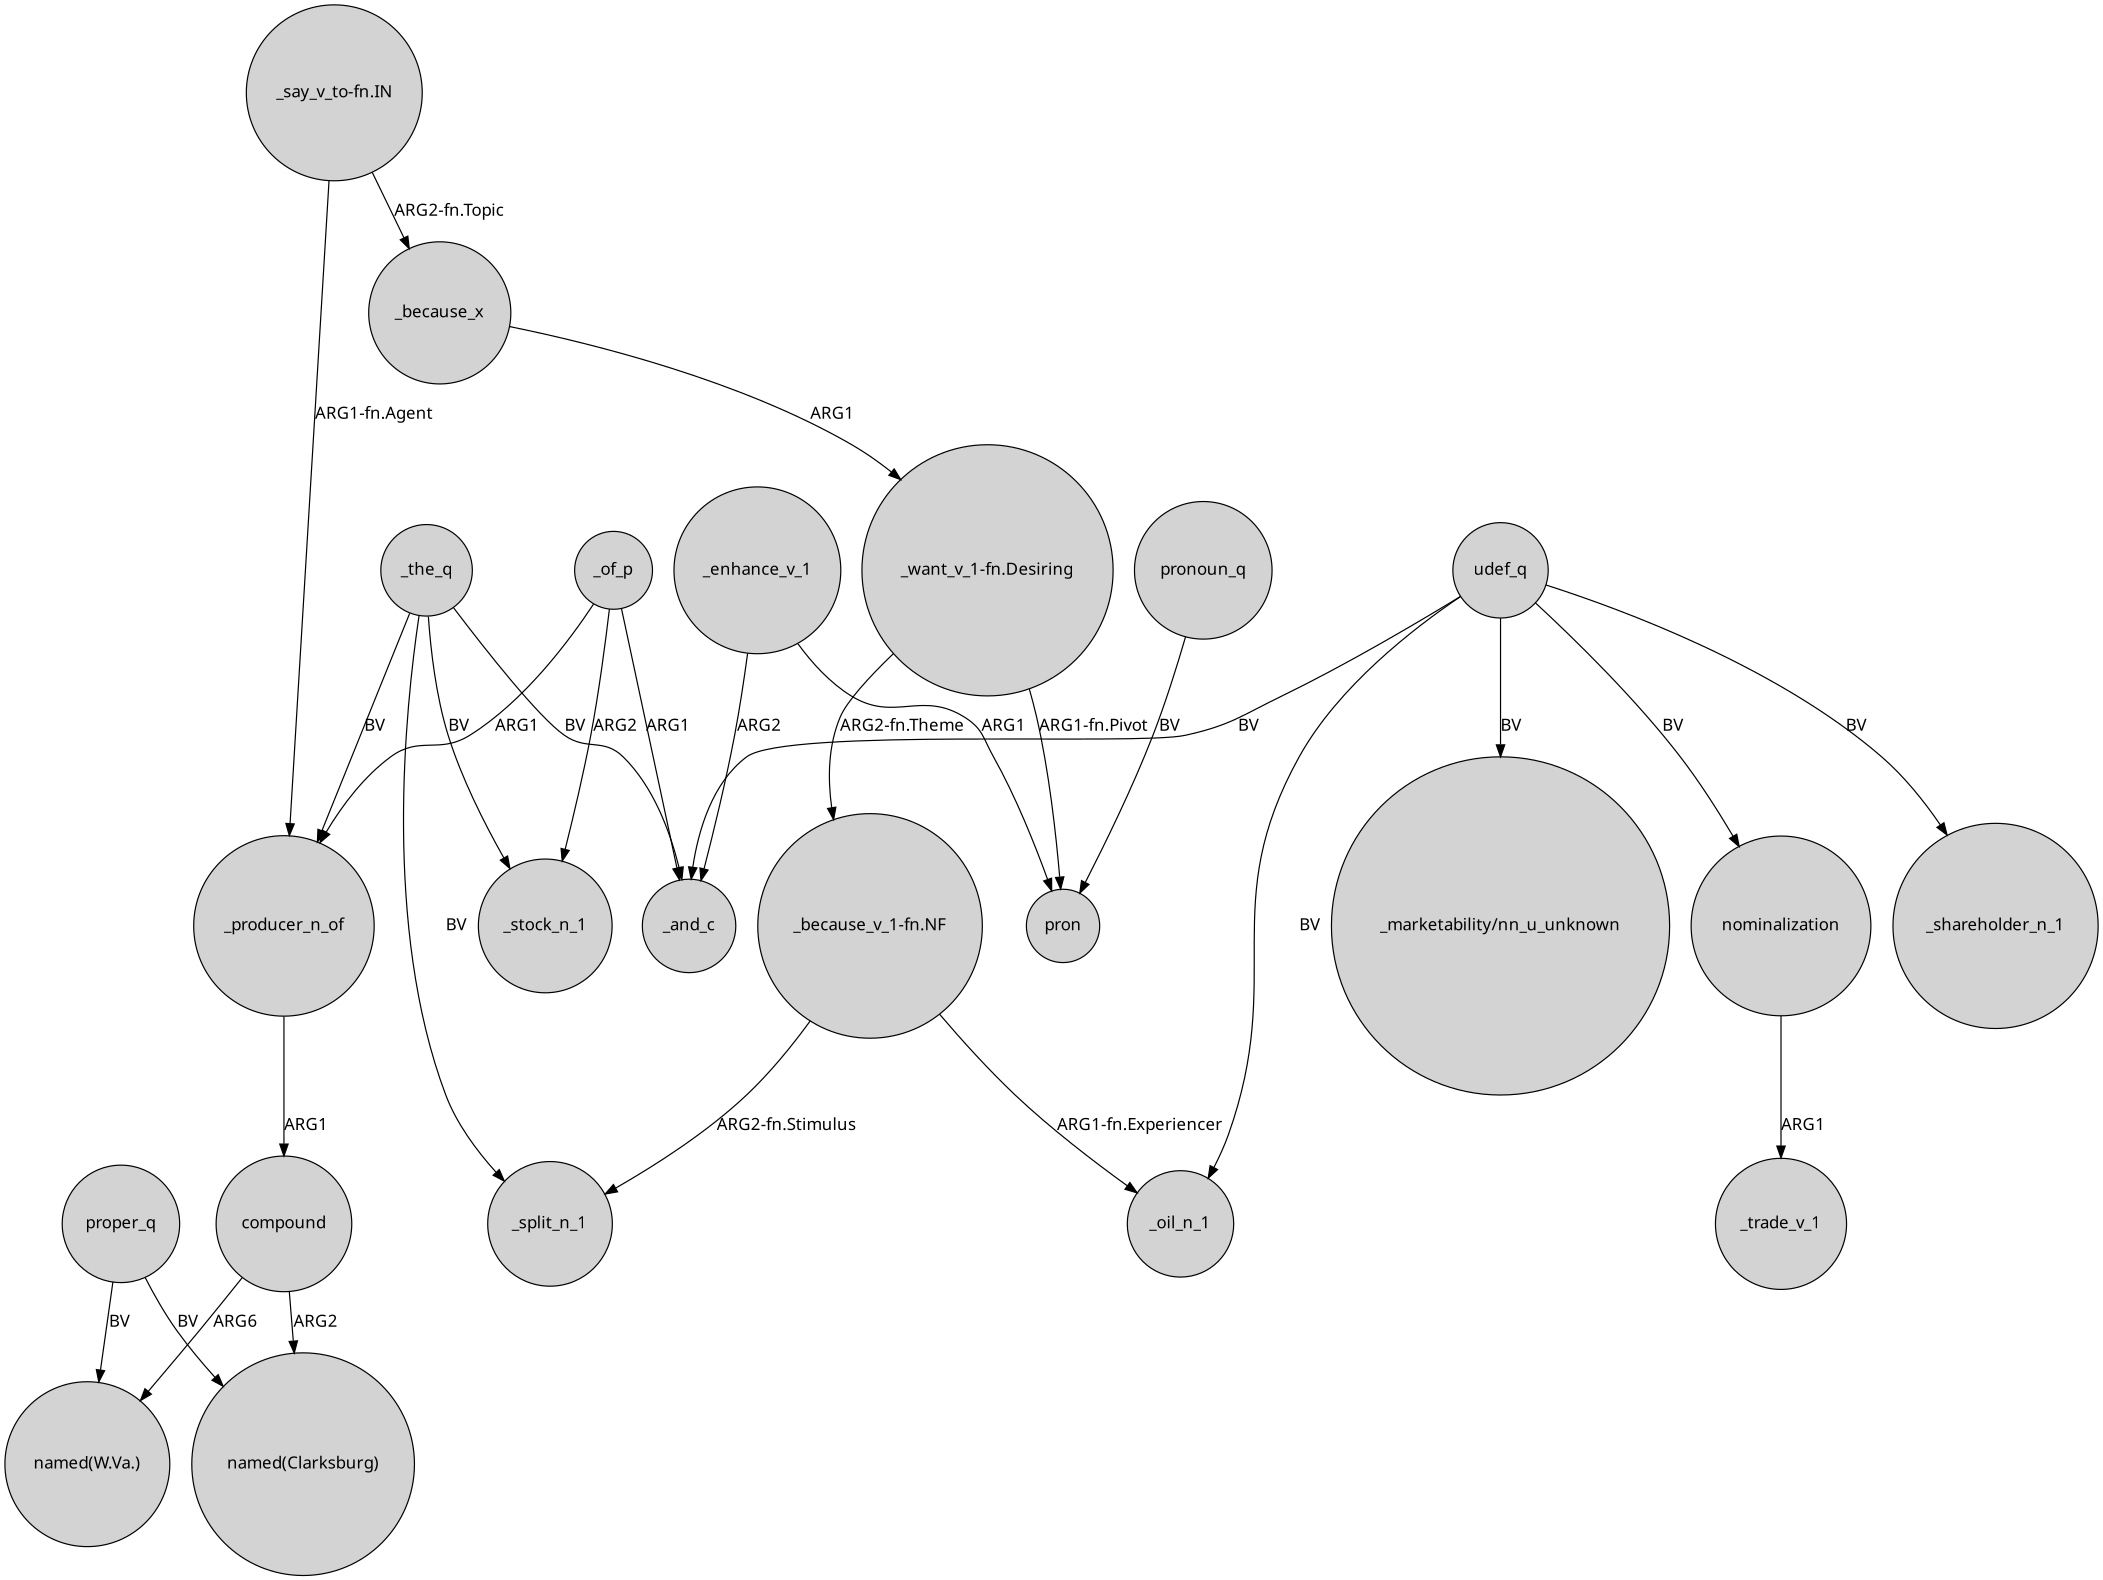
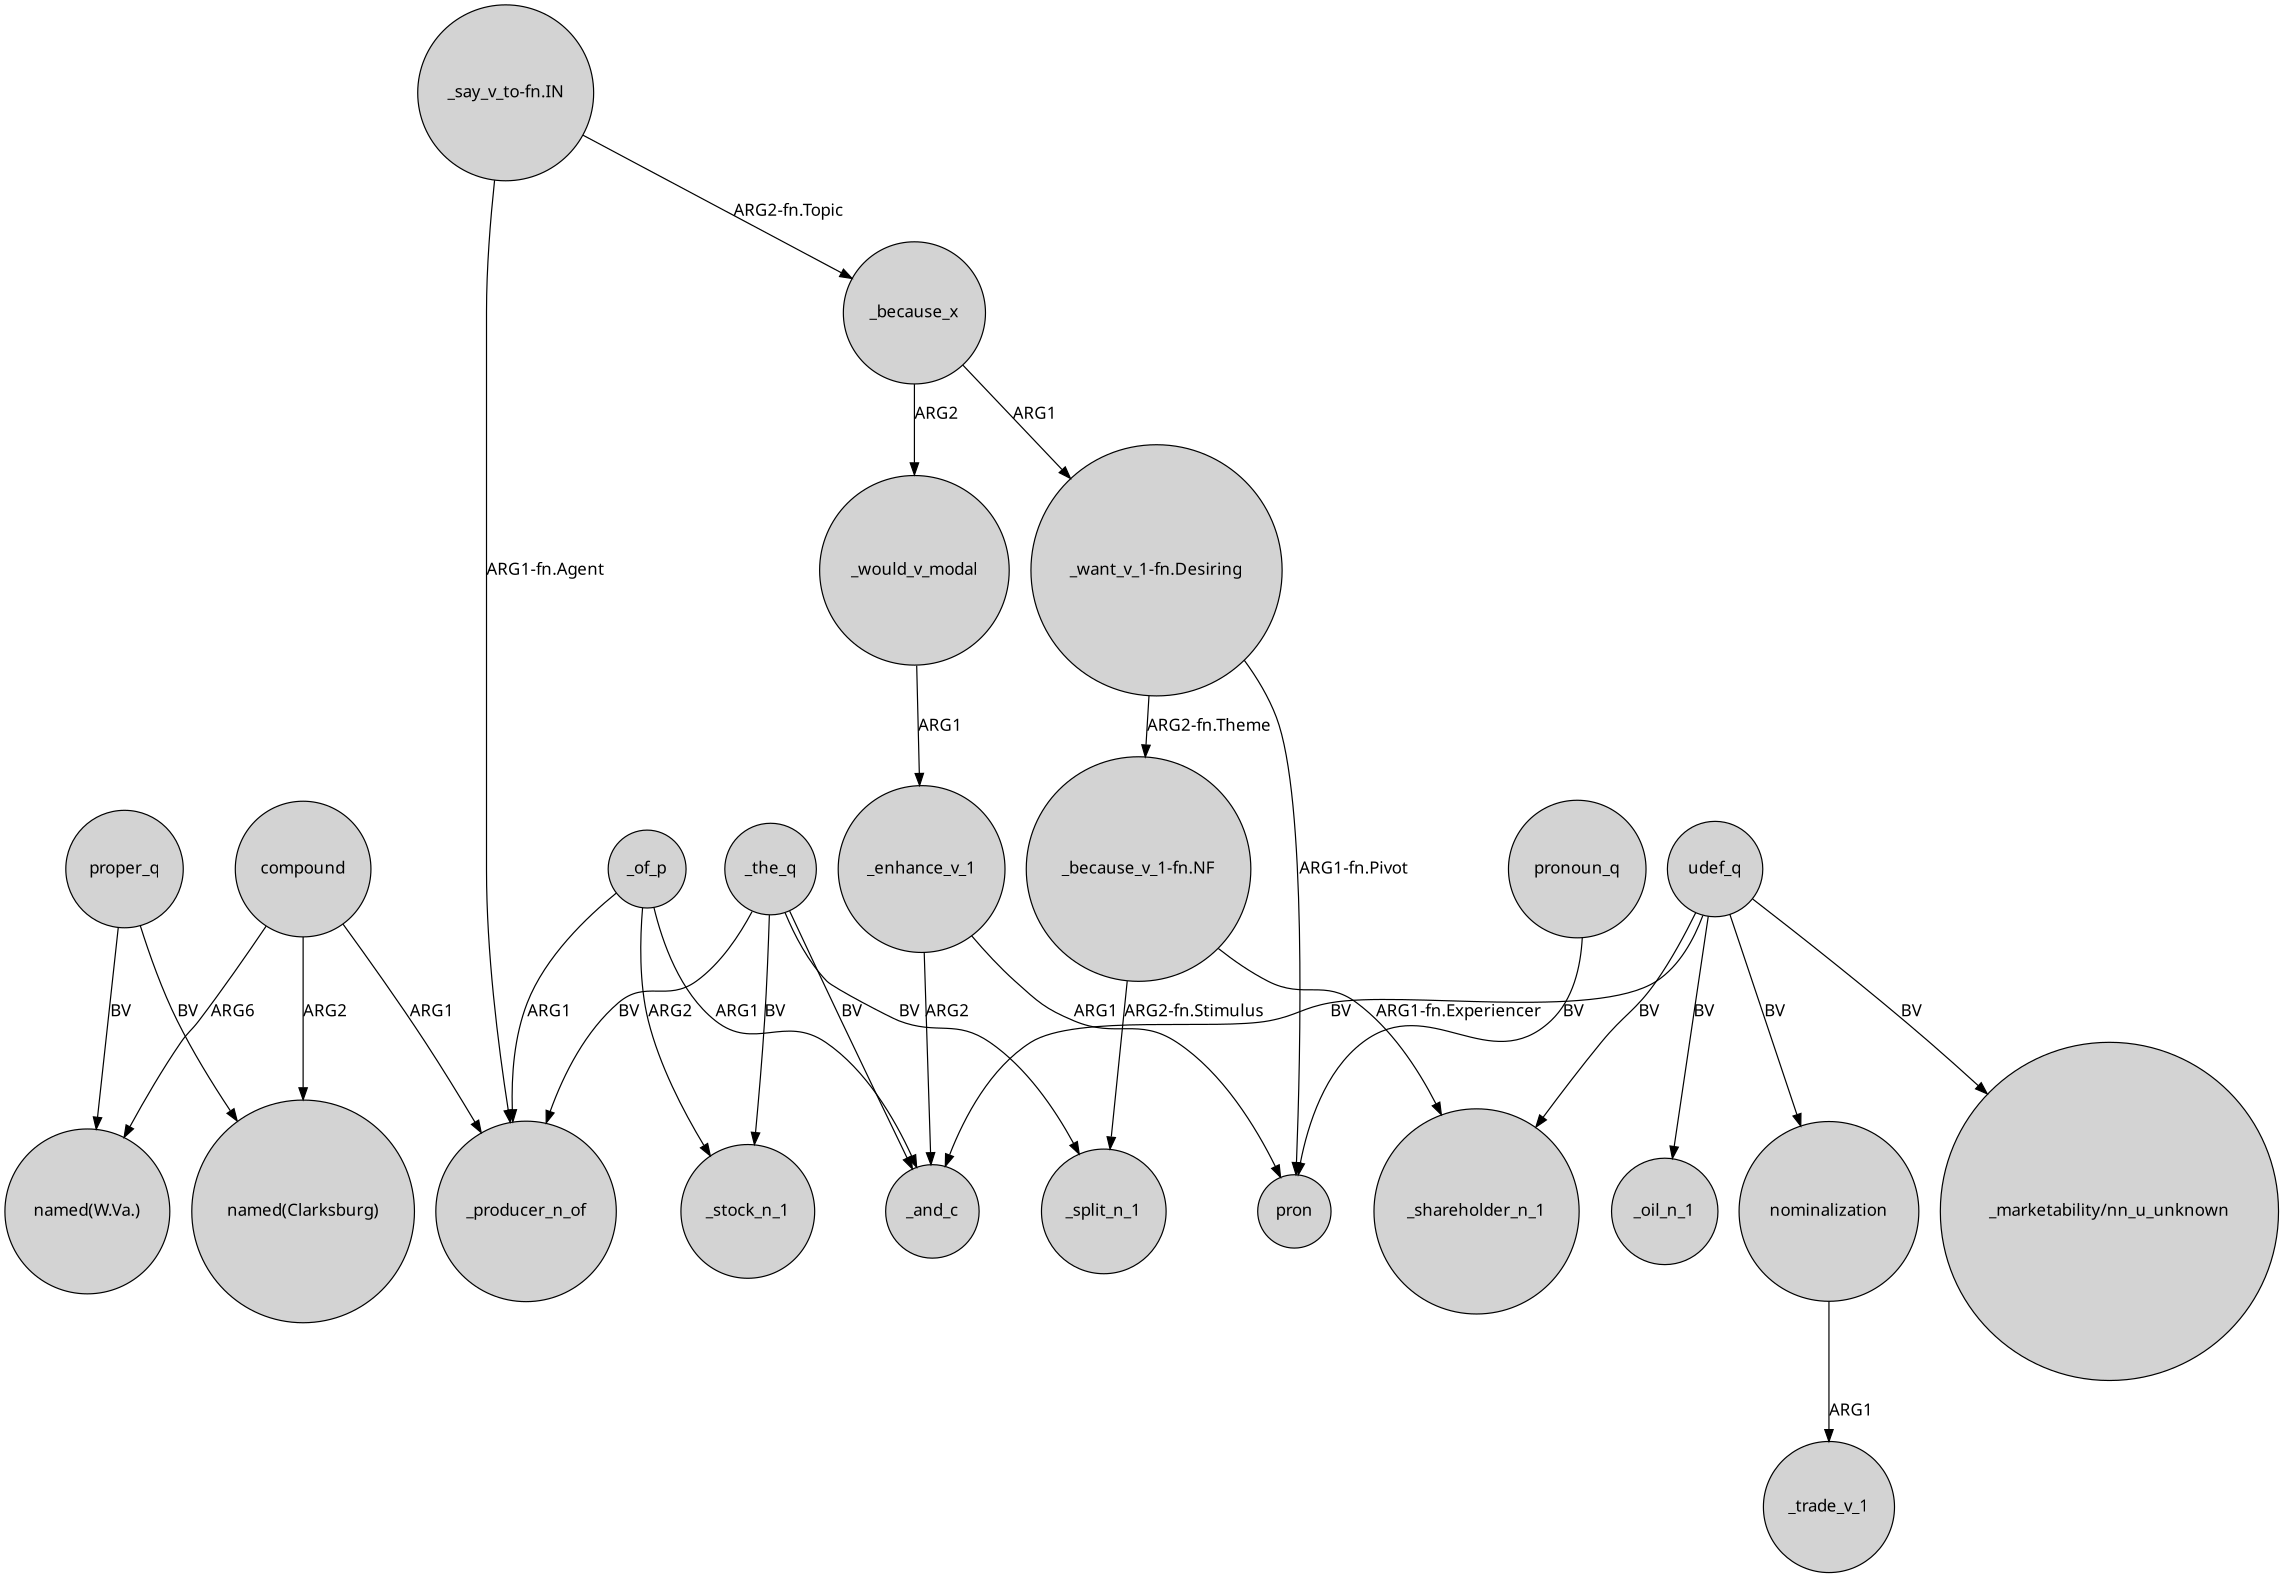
node "_would_v_modal": added
edge "_producer_n_of" -> "compound": reversed
edge "_because_v_1-fn.NF" -> "_oil_n_1": now "_because_v_1-fn.NF" -> "_shareholder_n_1"
